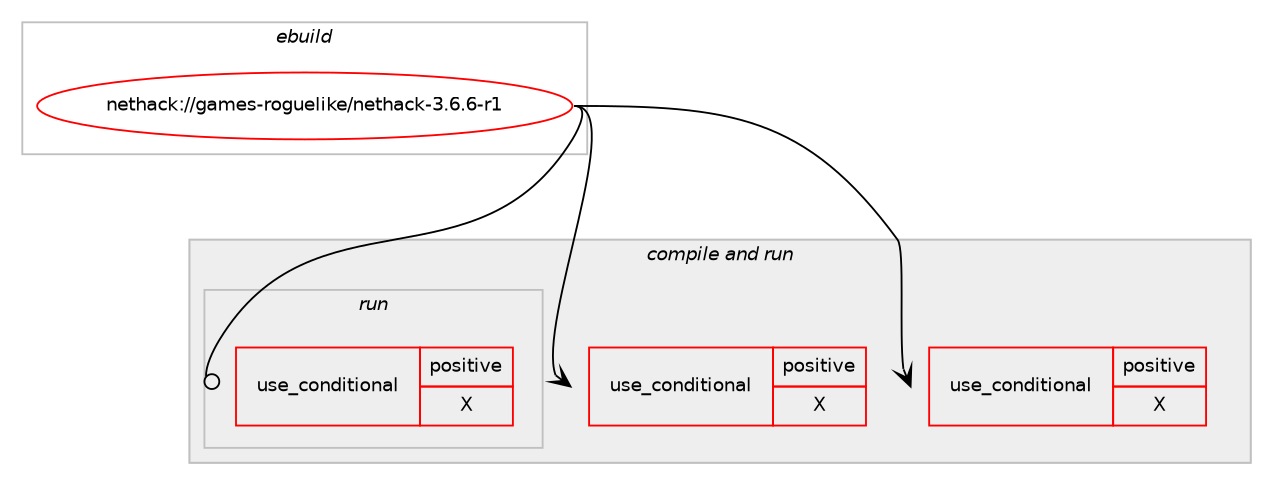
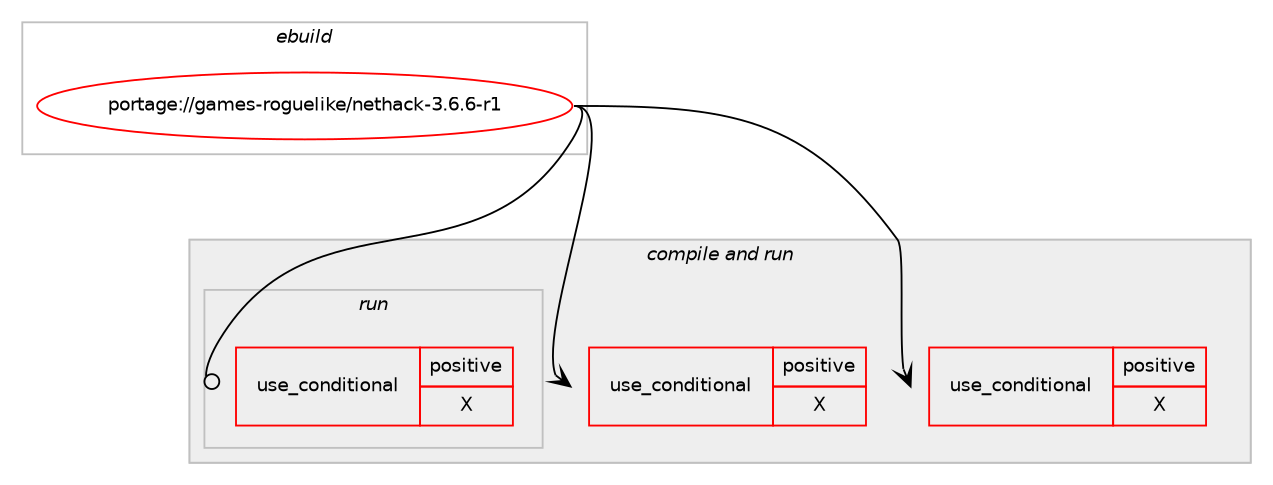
node "nethack://games-roguelike/nethack-3.6.6-r1": label "nethack://games-roguelike/nethack-3.6.6-r1" -> "portage://games-roguelike/nethack-3.6.6-r1"
